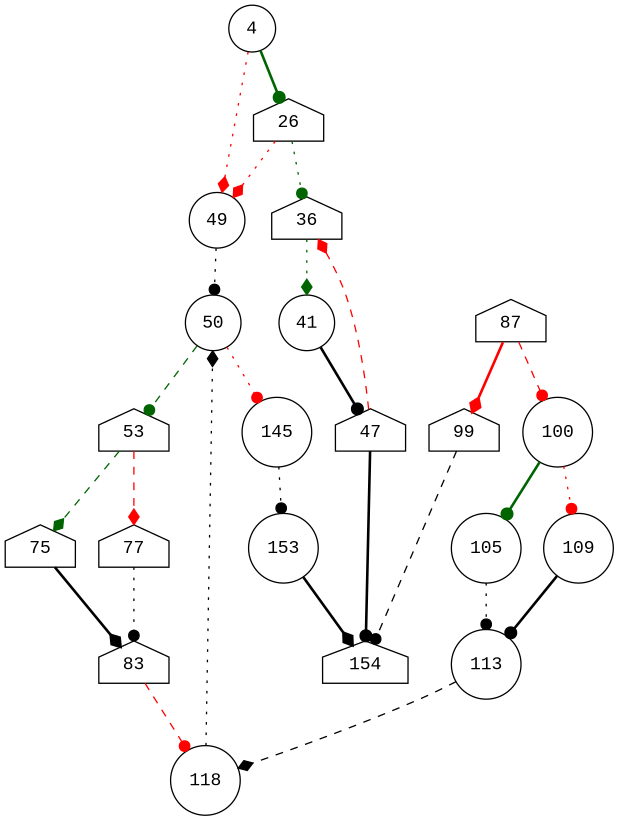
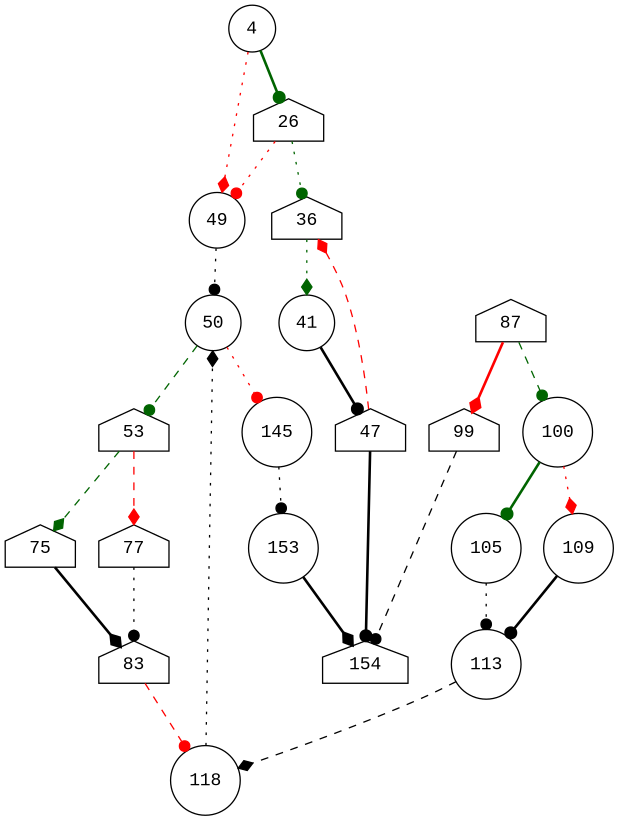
edge "26" -> "49": arrowhead diamond -> dot
edge "87" -> "100": color red -> darkgreen
edge "100" -> "109": arrowhead dot -> diamond
